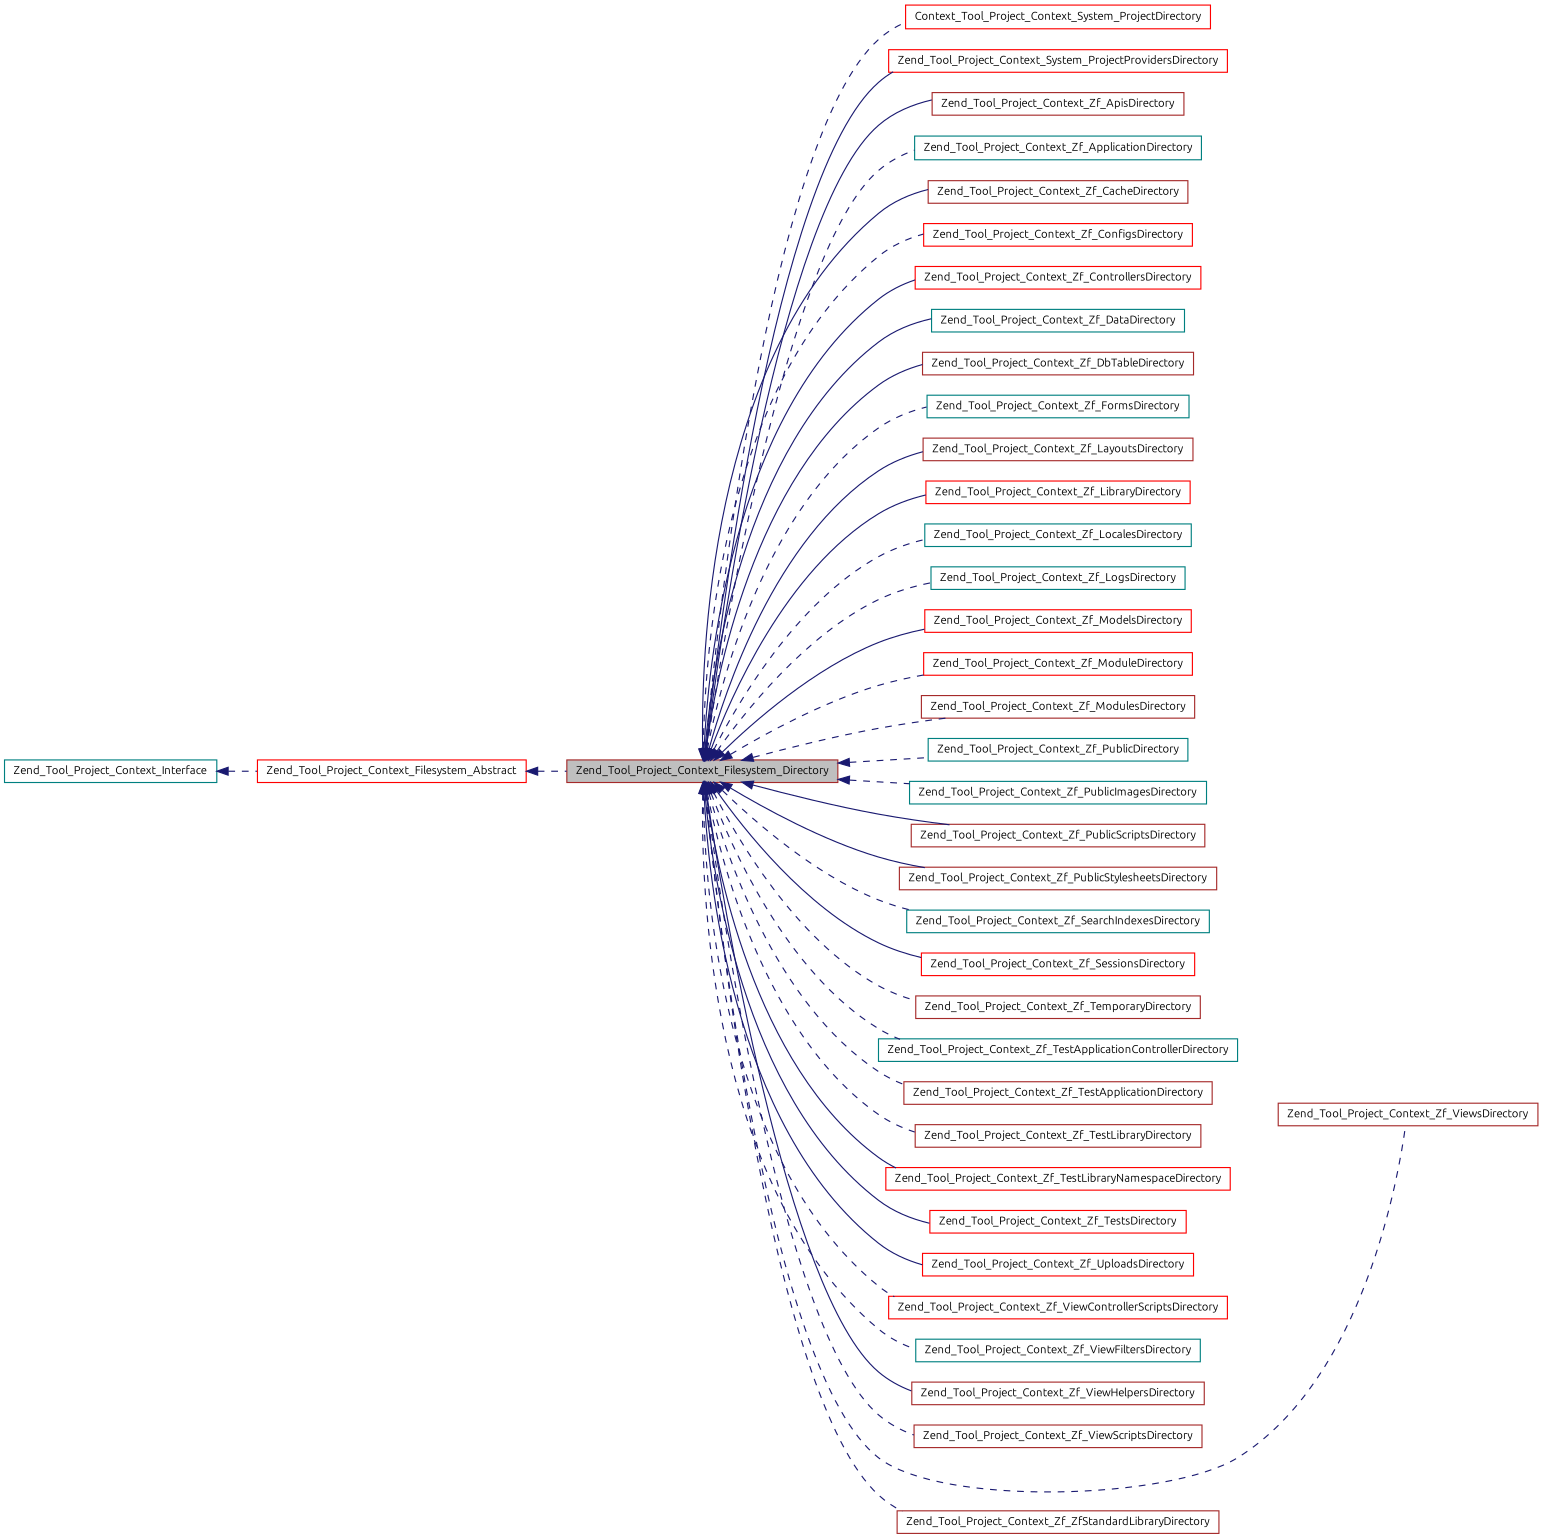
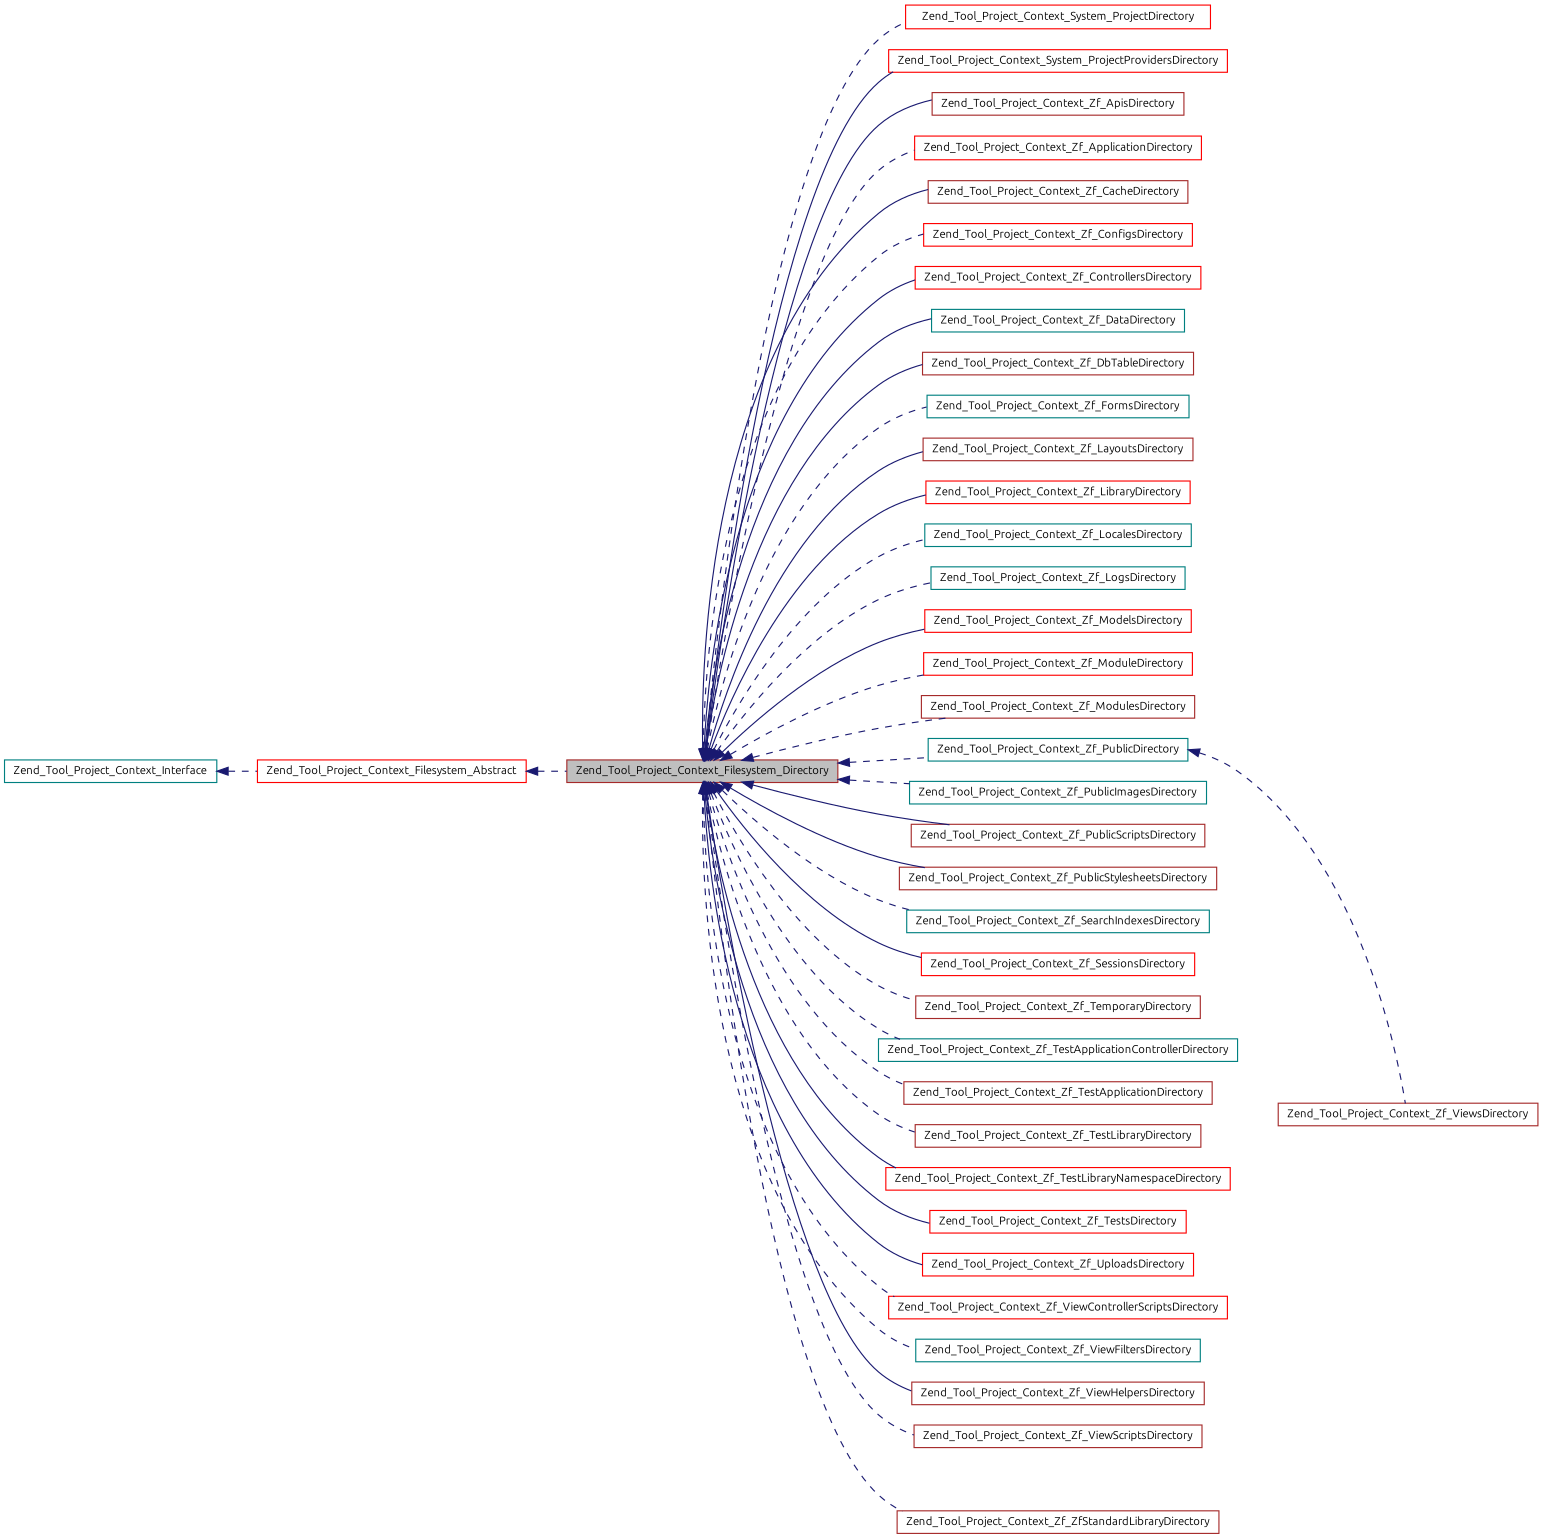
node "Context_Tool_Project_Context_System_ProjectDirectory": label "Context_Tool_Project_Context_System_ProjectDirectory" -> "Zend_Tool_Project_Context_System_ProjectDirectory"
node "Zend_Tool_Project_Context_Zf_ApplicationDirectory": color teal -> red
edge "Zend_Tool_Project_Context_Zf_ViewsDirectory" -> "Zend_Tool_Project_Context_Filesystem_Directory": now "Zend_Tool_Project_Context_Zf_ViewsDirectory" -> "Zend_Tool_Project_Context_Zf_PublicDirectory"
